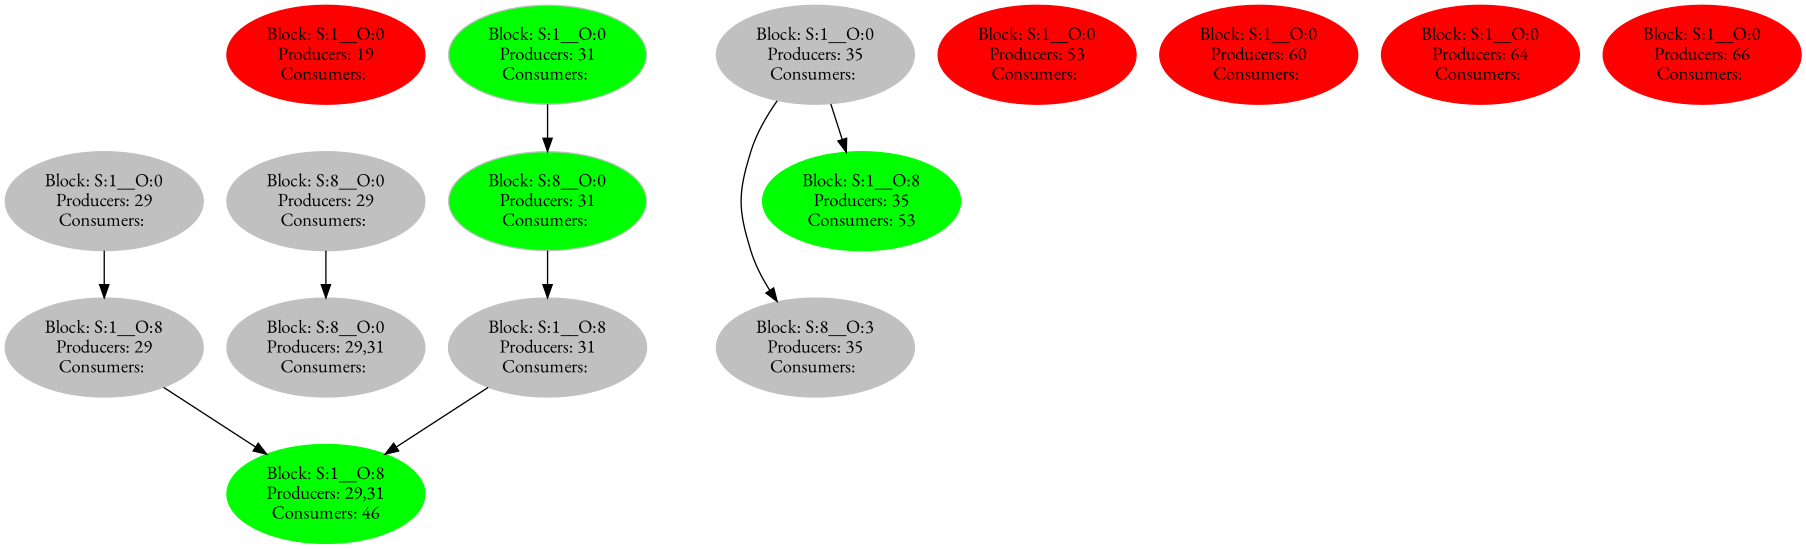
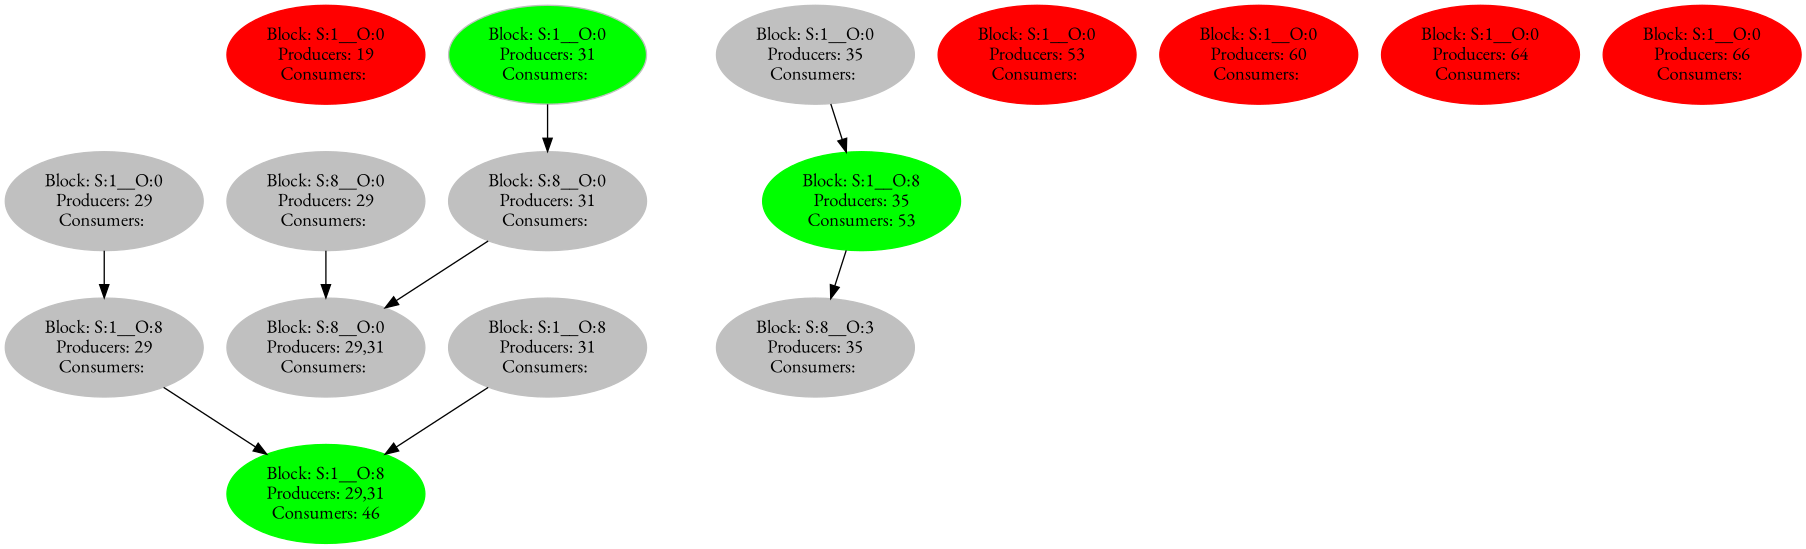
edge "Block: S:1__O:0 Producers: 35 Consumers:" -> "Block: S:8__O:3 Producers: 35 Consumers:": now "Block: S:1__O:8 Producers: 35 Consumers: 53" -> "Block: S:8__O:3 Producers: 35 Consumers:"
node "Block: S:8__O:0 Producers: 31 Consumers:": fillcolor green -> grey
edge "Block: S:8__O:0 Producers: 31 Consumers:" -> "Block: S:1__O:8 Producers: 31 Consumers:": now "Block: S:8__O:0 Producers: 31 Consumers:" -> "Block: S:8__O:0 Producers: 29,31 Consumers:"
